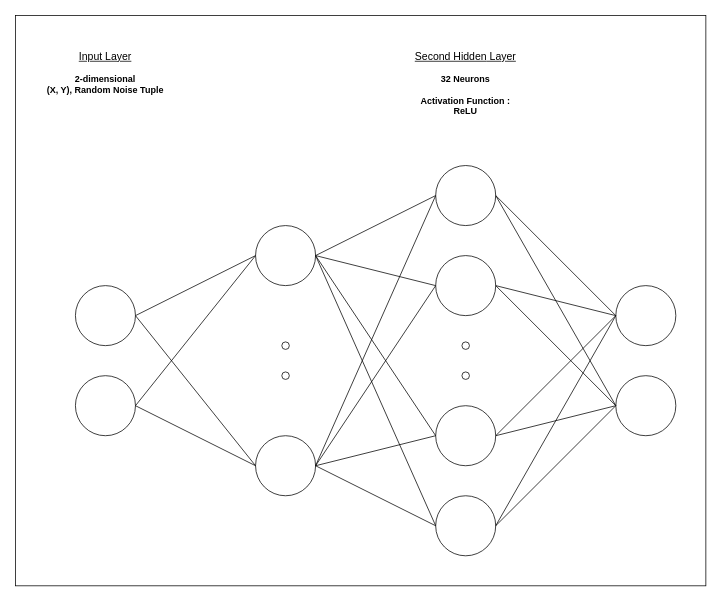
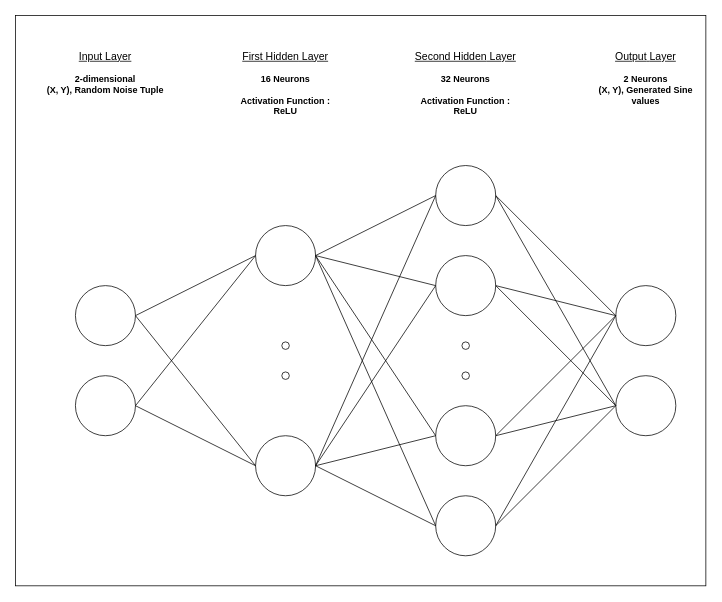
node "First Hidden Layer 16 Neurons Activation Function : ReLU": added
node "Output Layer 2 Neurons (X, Y), Generated Sine values": added
